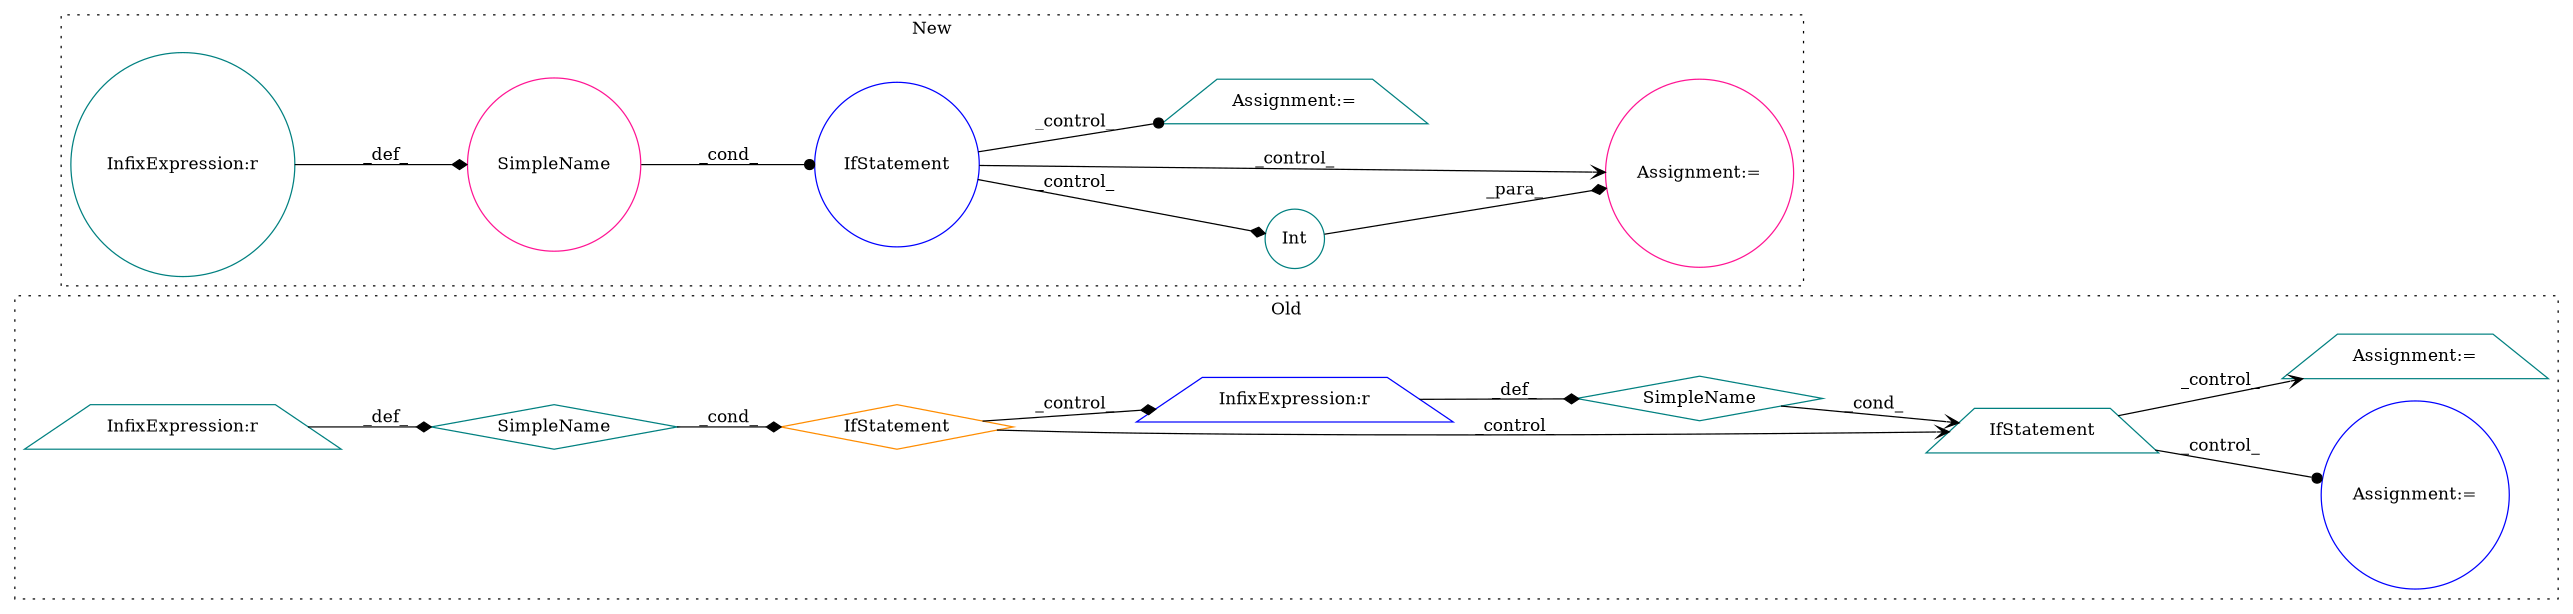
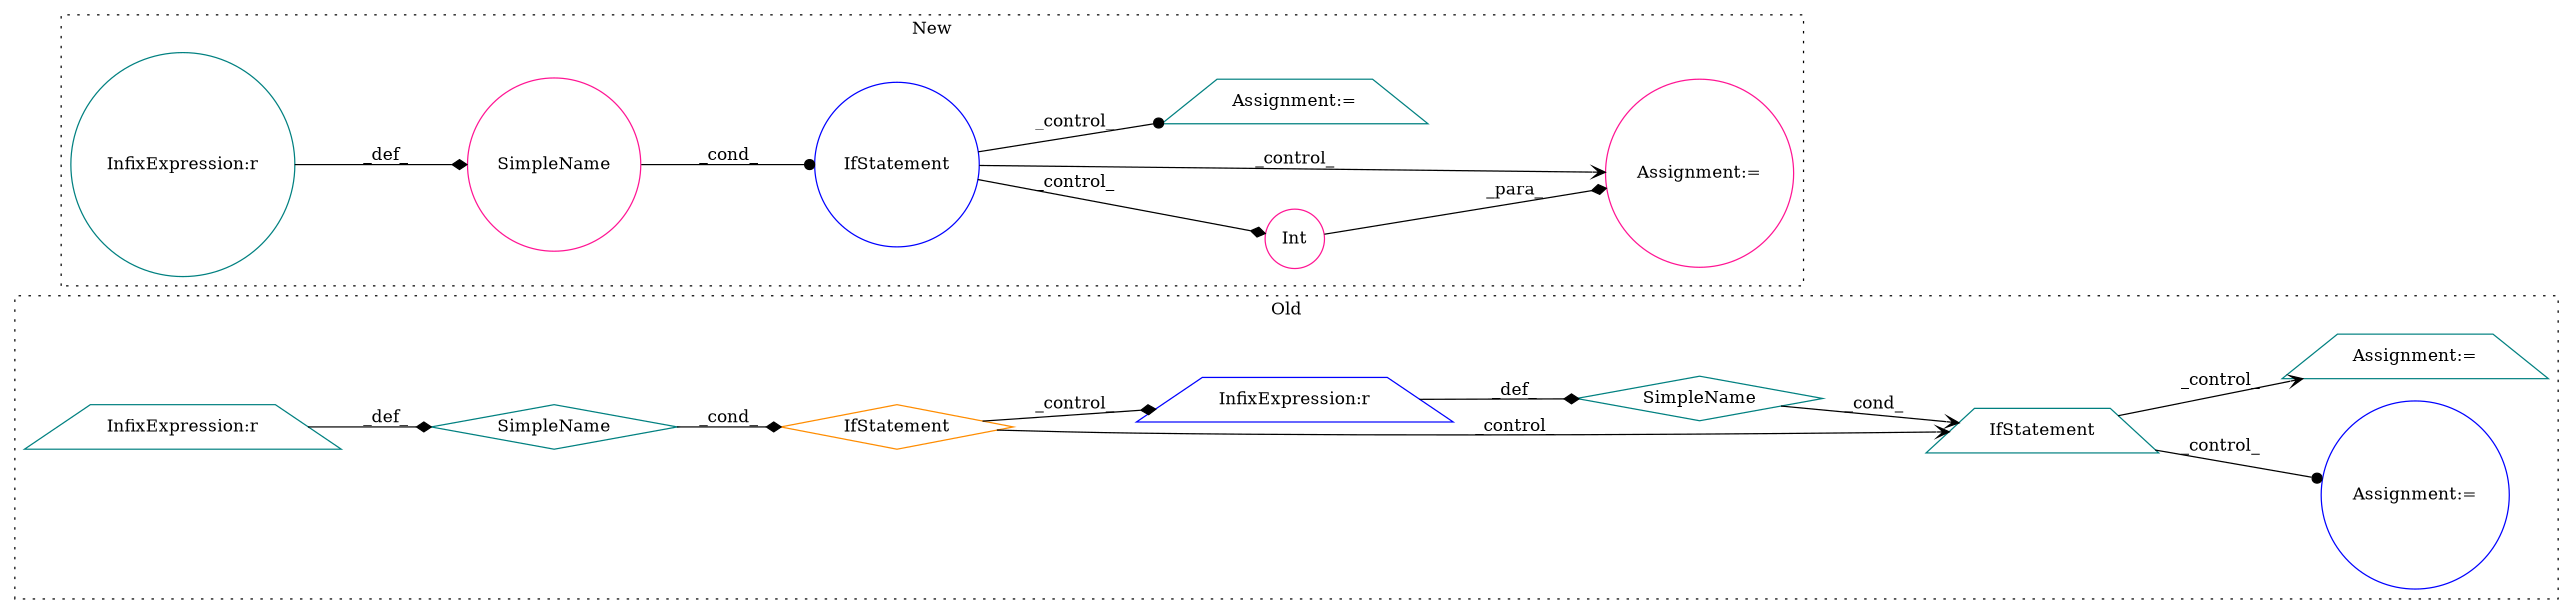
node "Int": color teal -> deeppink
